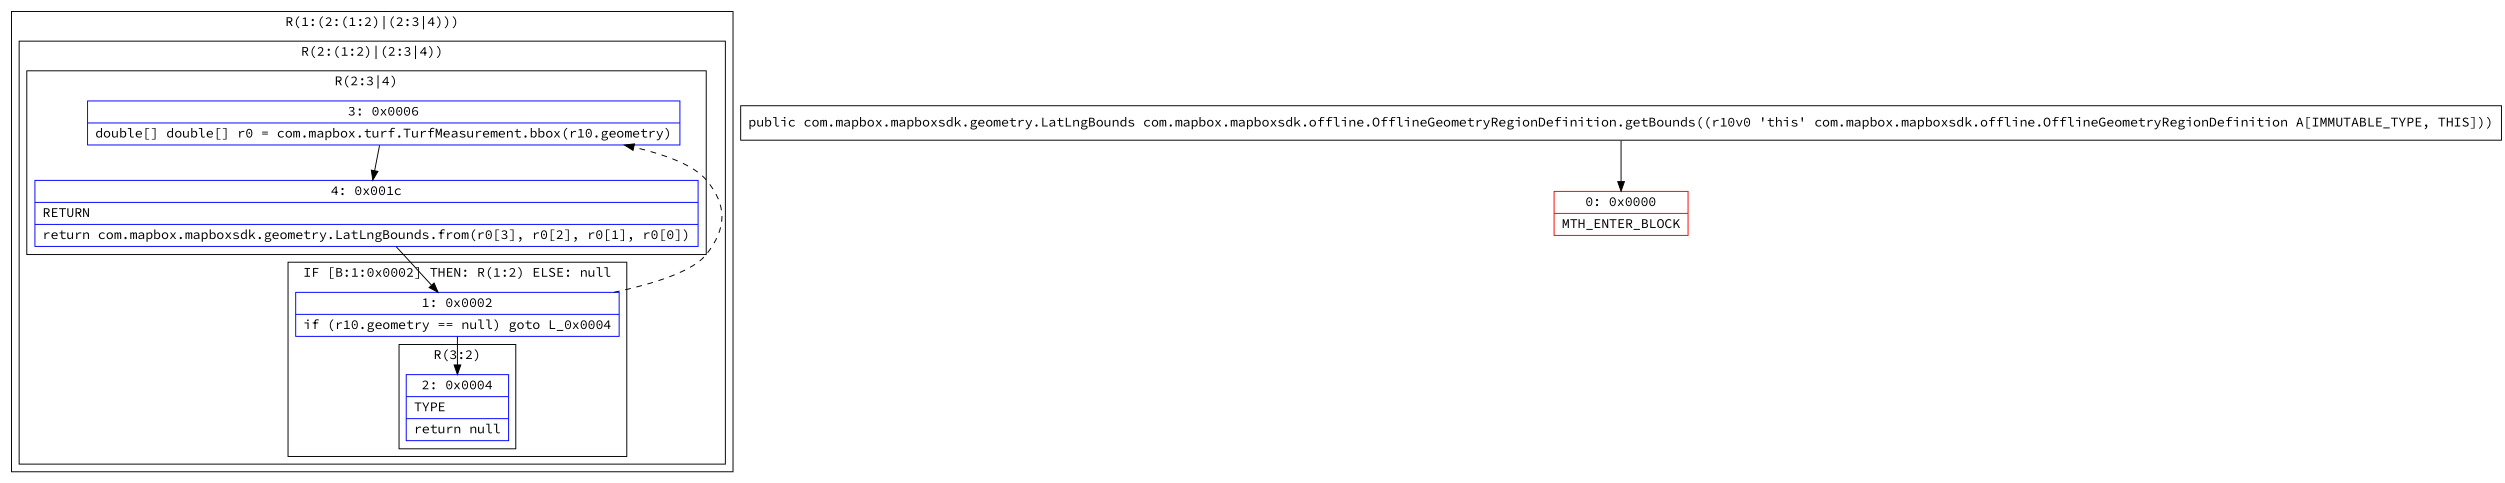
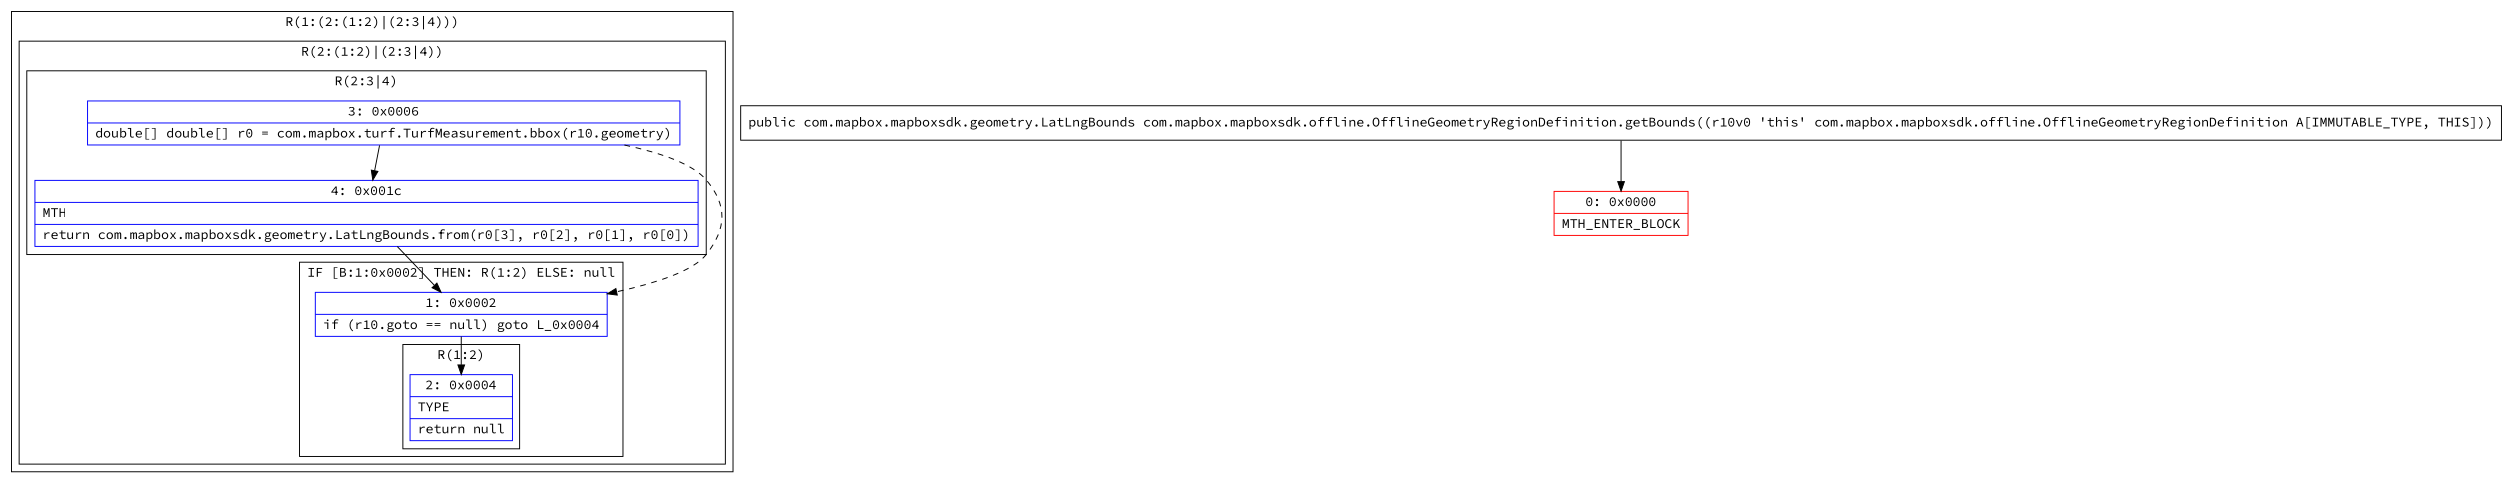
node "4: 0x001c": text "RETURN" -> "MTH"
edge "1: 0x0002" -> "3: 0x0006": reversed
node "1: 0x0002": text "if (r10.geometry == null) goto L_0x0004" -> "if (r10.goto == null) goto L_0x0004"
cluster "R(3:2)": label "R(3:2)" -> "R(1:2)"
